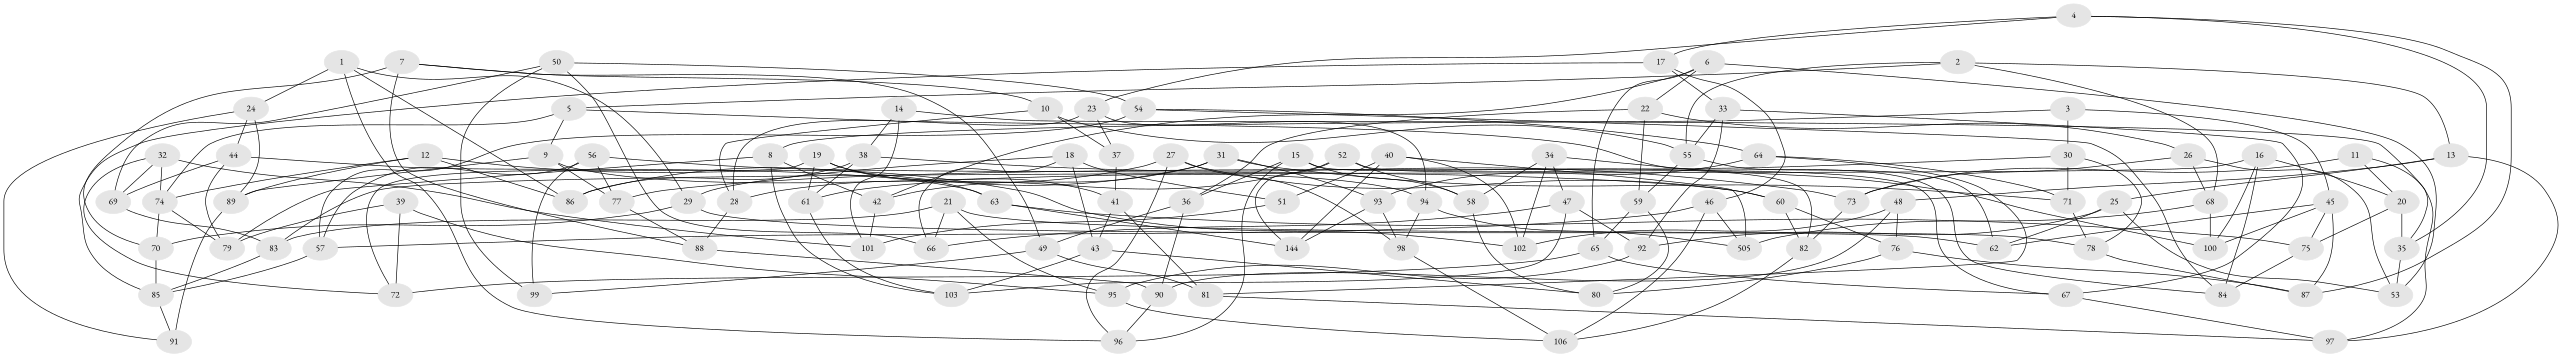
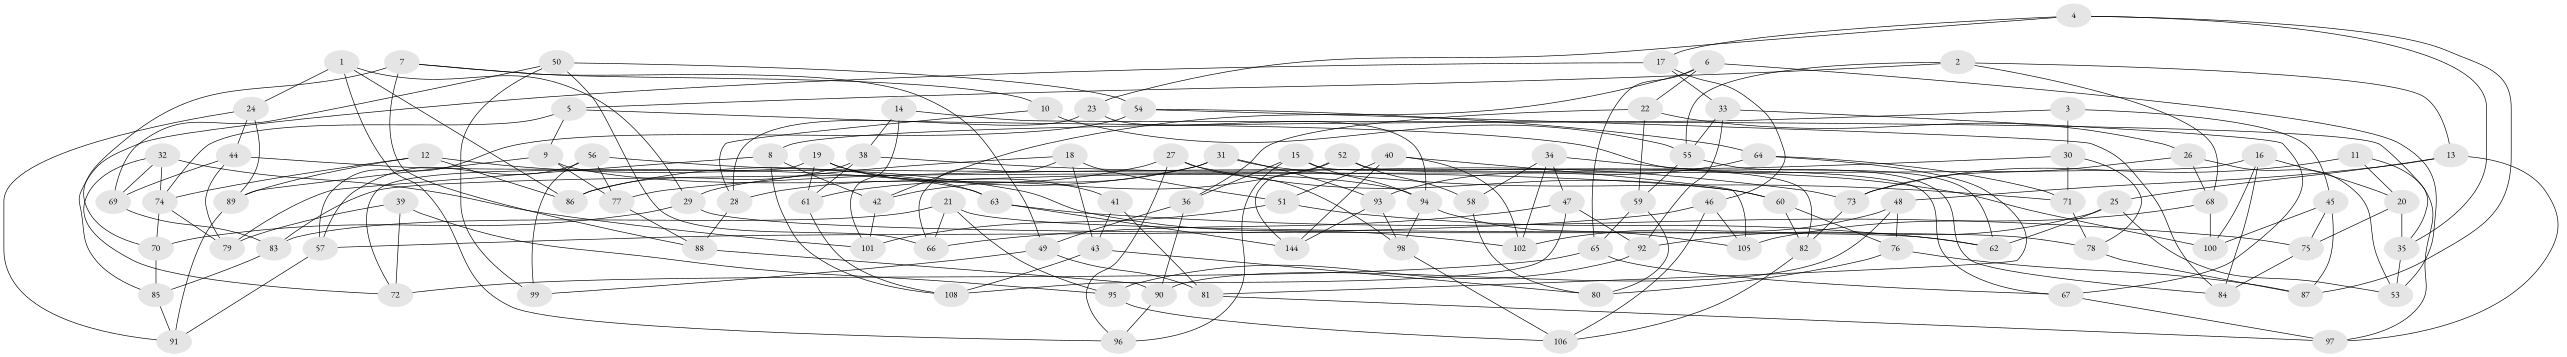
node "37": removed
edge "15" -- "58": now "15" -- "94"
edge "45" -- "62": now "51" -- "62"
node "505": label "505" -> "105"
edge "57" -- "85": now "57" -- "91"
node "103": label "103" -> "108"
